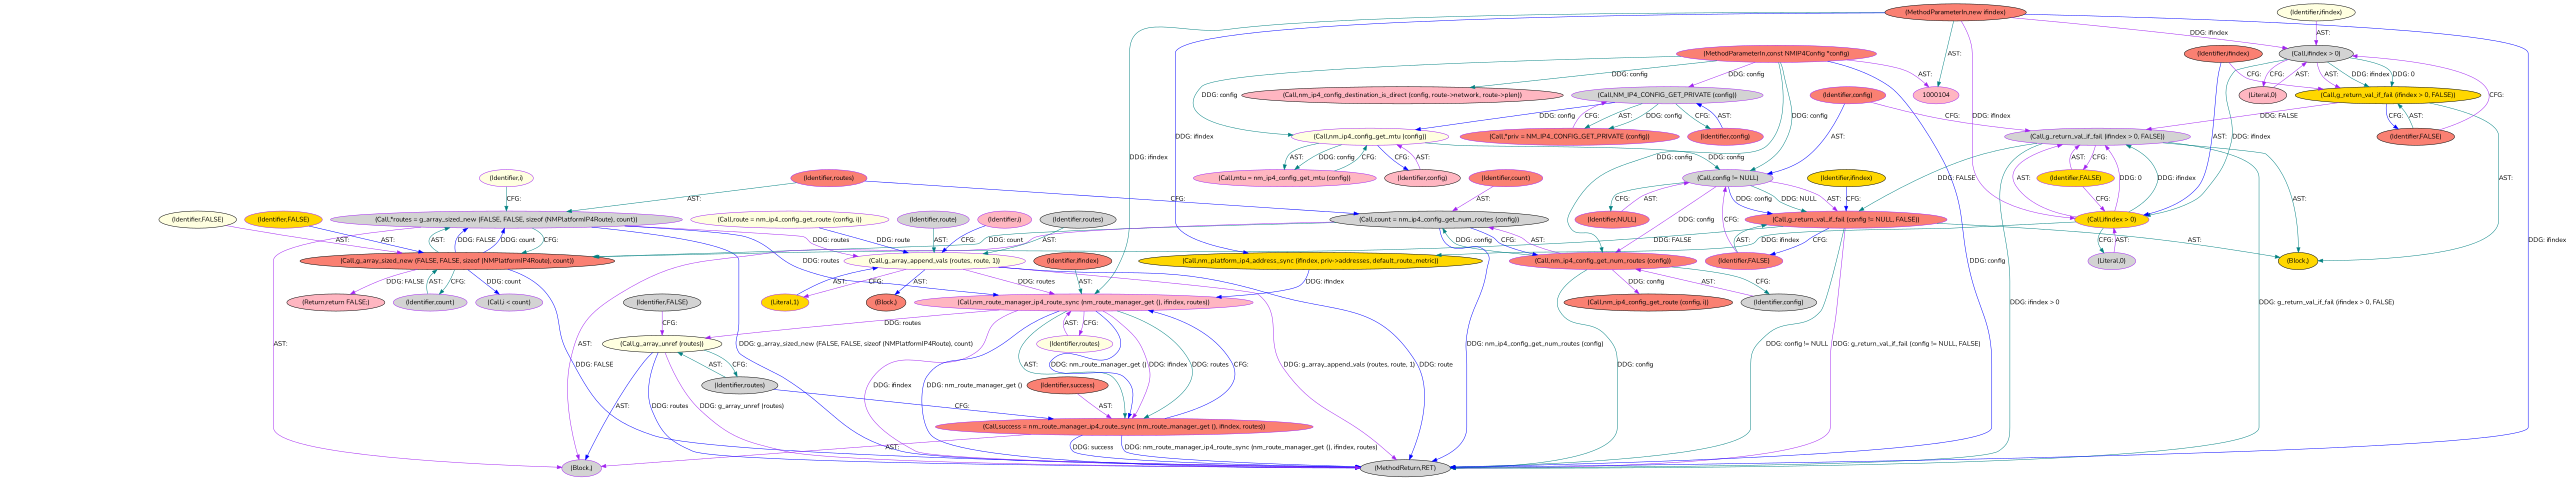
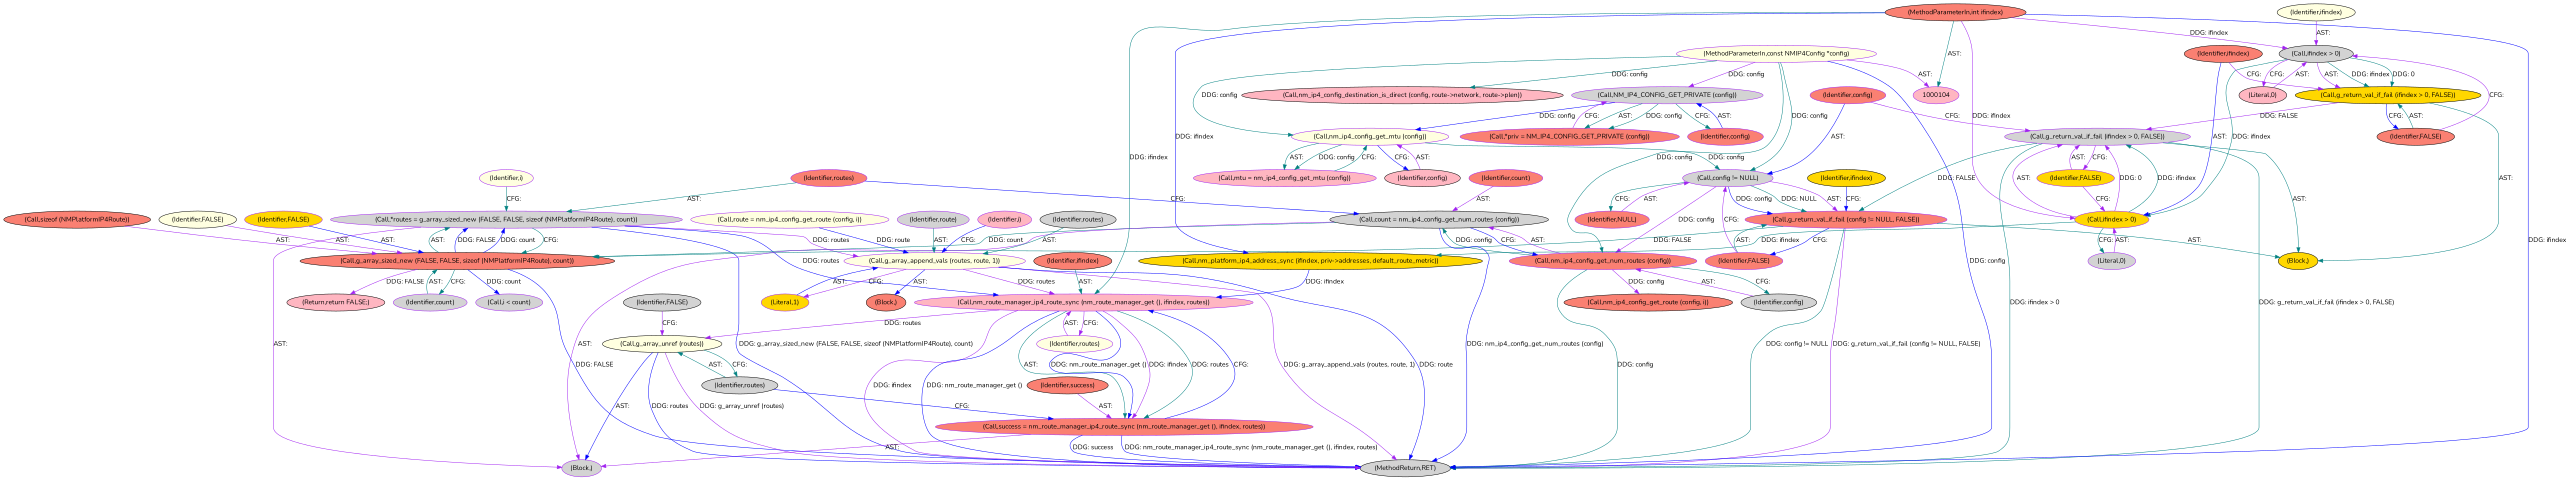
node "(MethodParameterIn,new ifindex)": label "(MethodParameterIn,new ifindex)" -> "(MethodParameterIn,int ifindex)"
node "(MethodParameterIn,const NMIP4Config *config)": fillcolor salmon -> lightyellow
node "(Call,sizeof (NMPlatformIP4Route))": added
